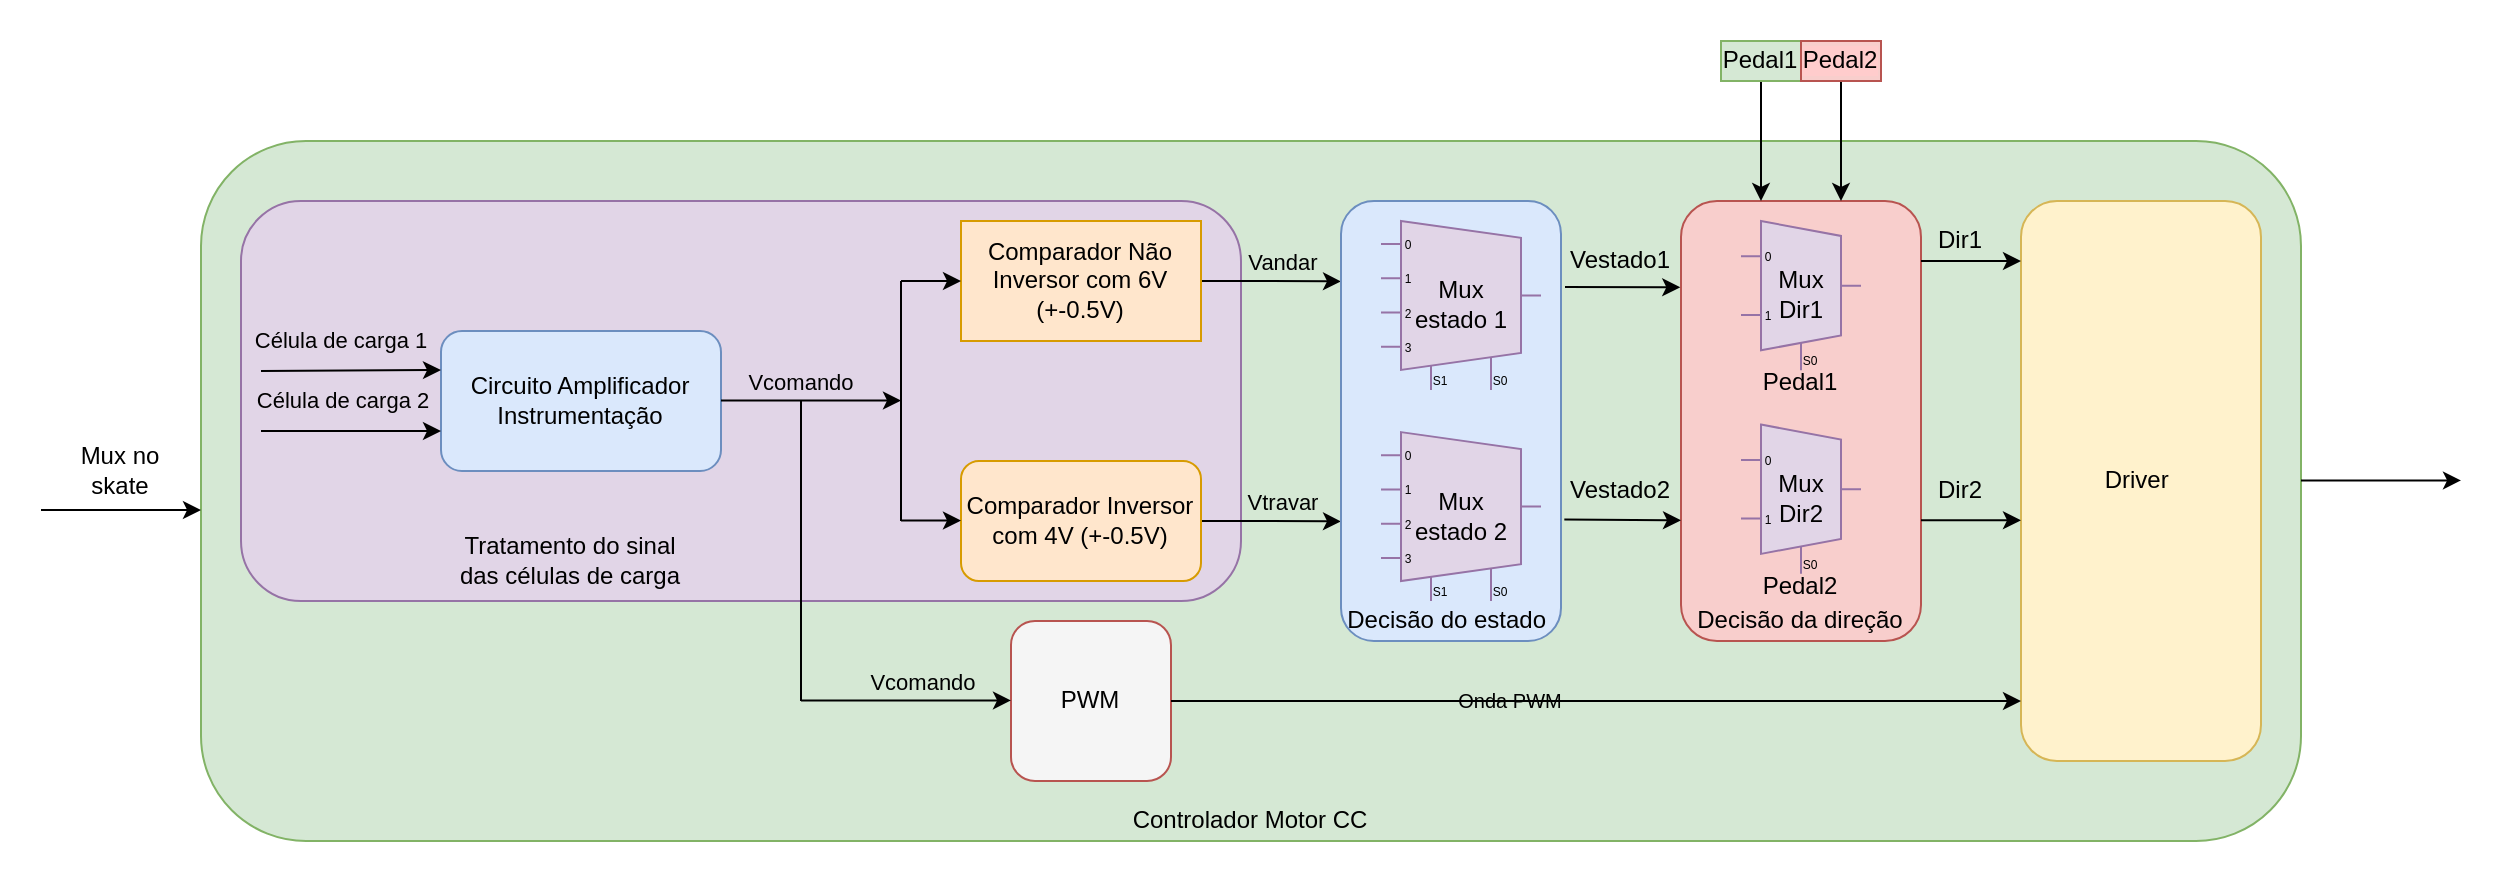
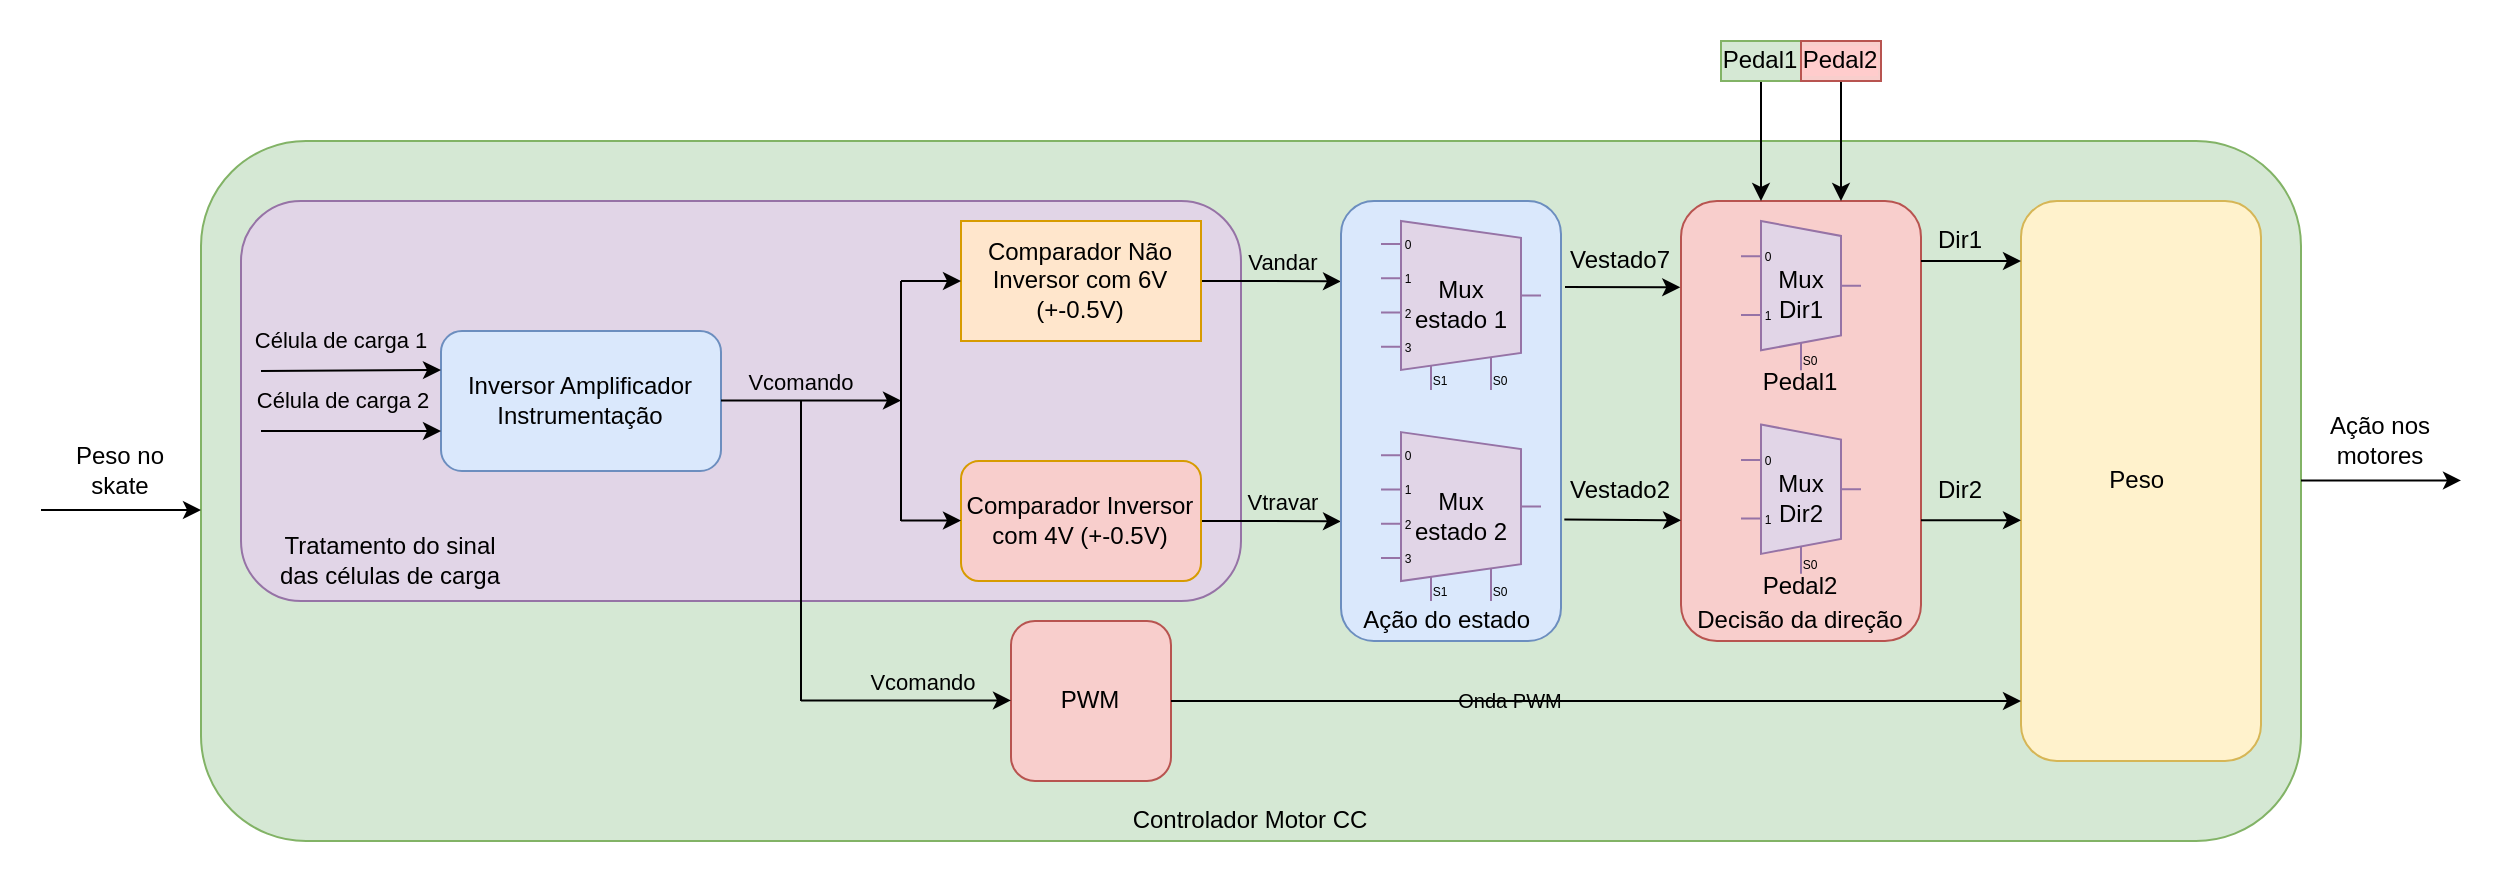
node "Vestado1": label "Vestado1" -> "Vestado7"
node "Circuito Amplificador Instrumentação": label "Circuito Amplificador Instrumentação" -> "Inversor Amplificador Instrumentação"
node "Ação nos motores": added
node "Mux no skate": label "Mux no skate" -> "Peso no skate"
node "Driver": label "Driver" -> "Peso"
node "Comparador Inversor com 4V (+-0.5V)": fillcolor #ffe6cc -> #f8cecc
node "Tratamento do sinal das células de carga": moved (571, 561) -> (391, 561)
node "Decisão do estado": label "Decisão do estado" -> "Ação do estado"
node "PWM": fillcolor #f5f5f5 -> #f8cecc
